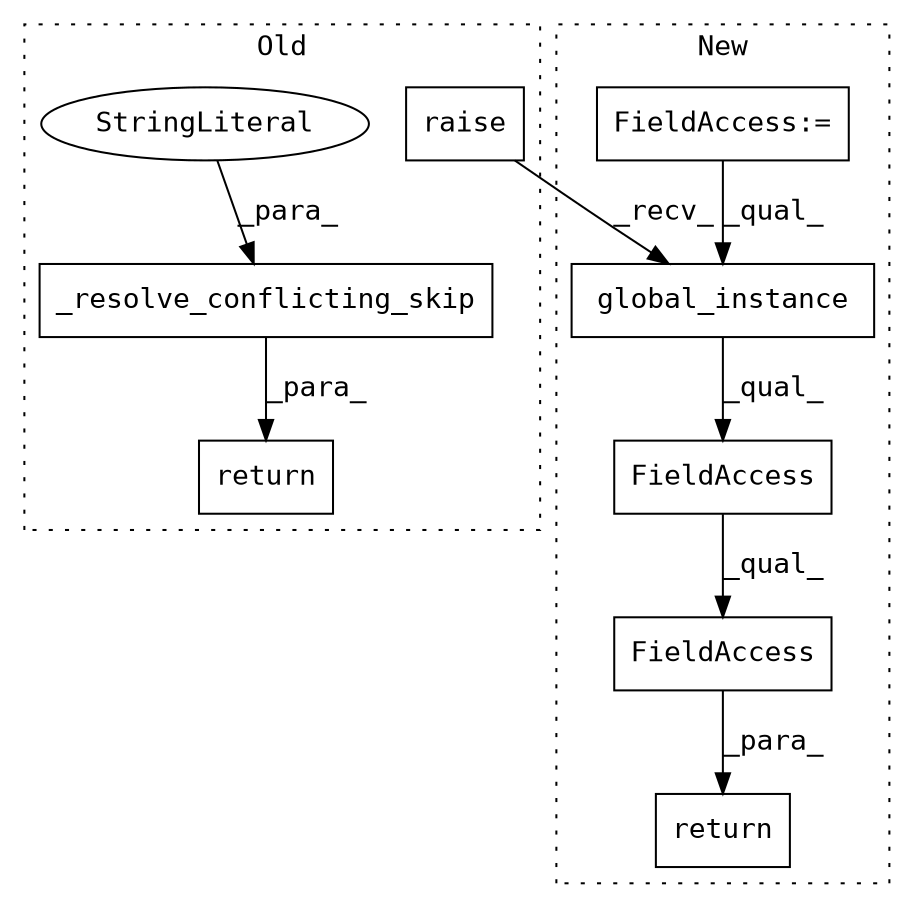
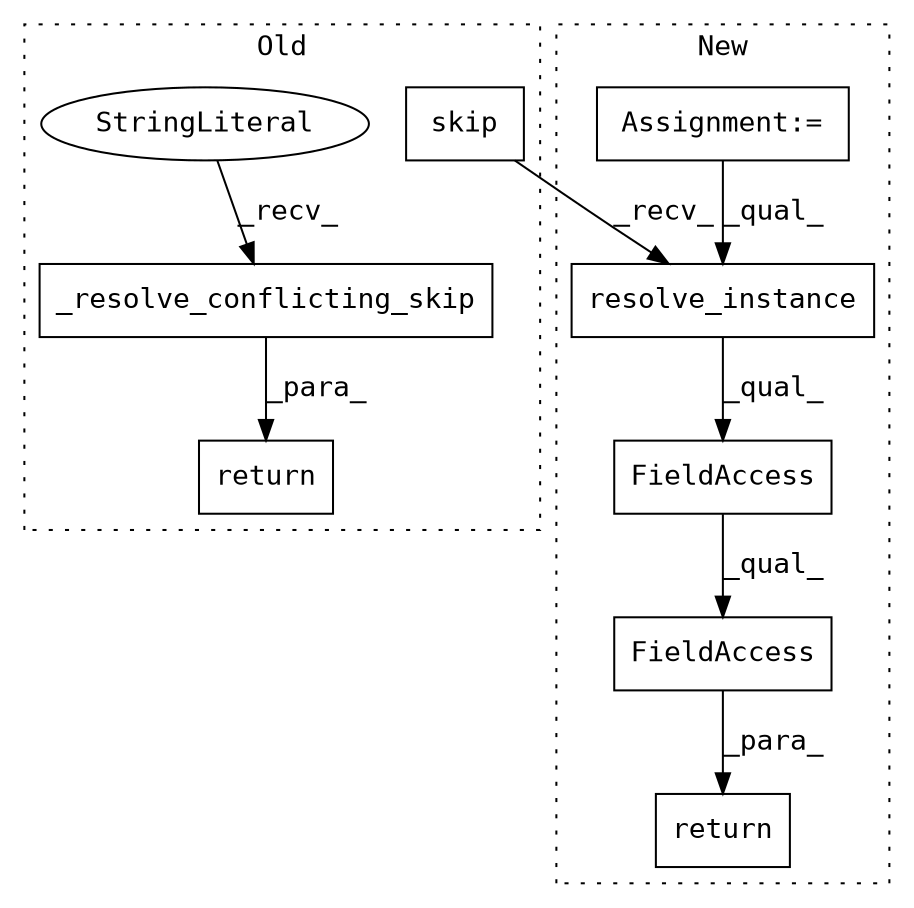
node "raise": label "raise" -> "skip"
node "FieldAccess:=": label "FieldAccess:=" -> "Assignment:="
edge "StringLiteral" -> "_resolve_conflicting_skip": label "_para_" -> "_recv_"
node "global_instance": label "global_instance" -> "resolve_instance"
